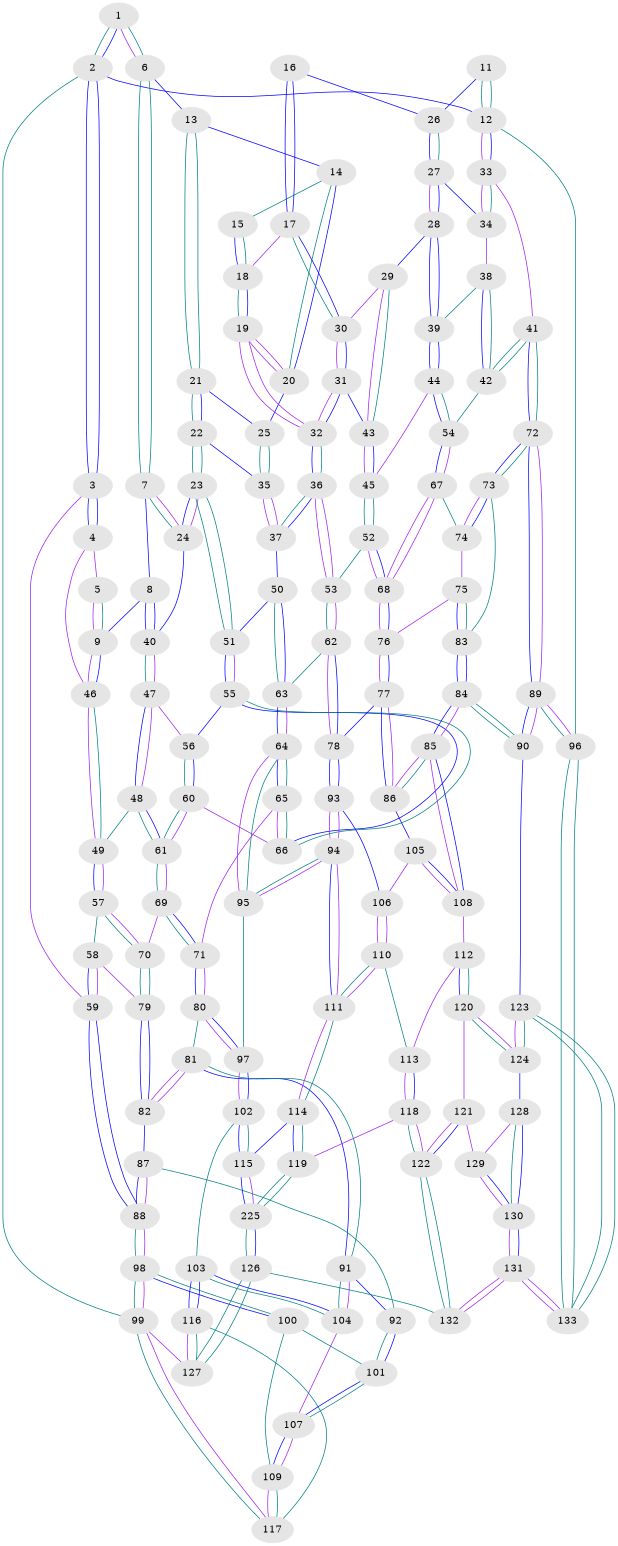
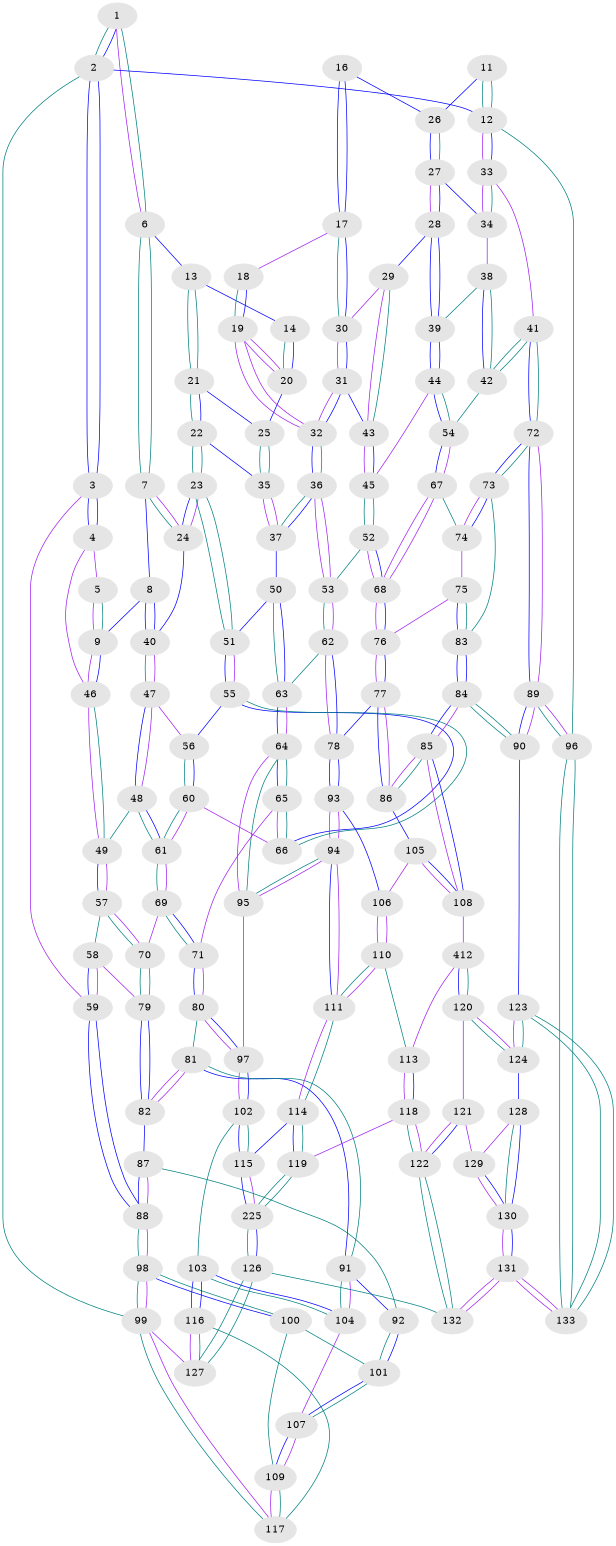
node "15": removed
node "112": label "112" -> "412"
edge "95" -- "97": color teal -> purple
